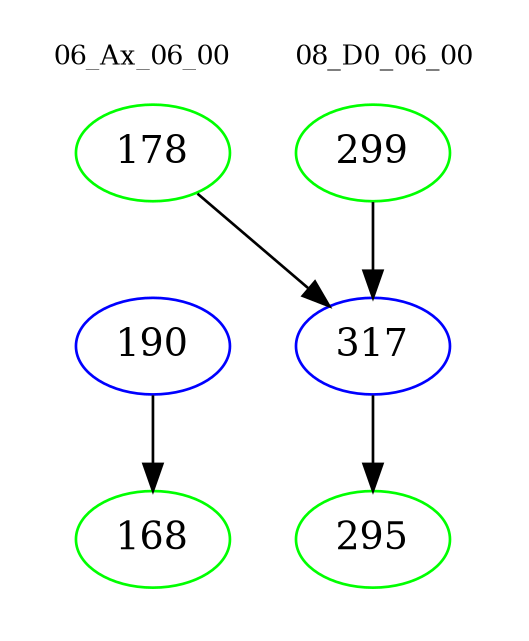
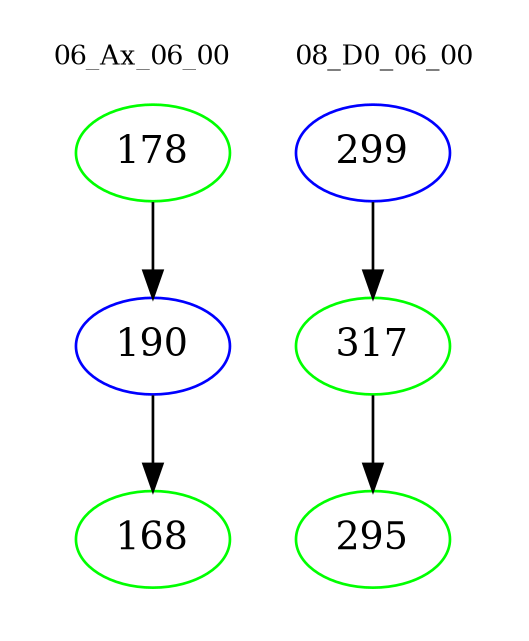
node "299": color green -> blue
edge "178" -> "317": now "178" -> "190"
node "317": color blue -> green
